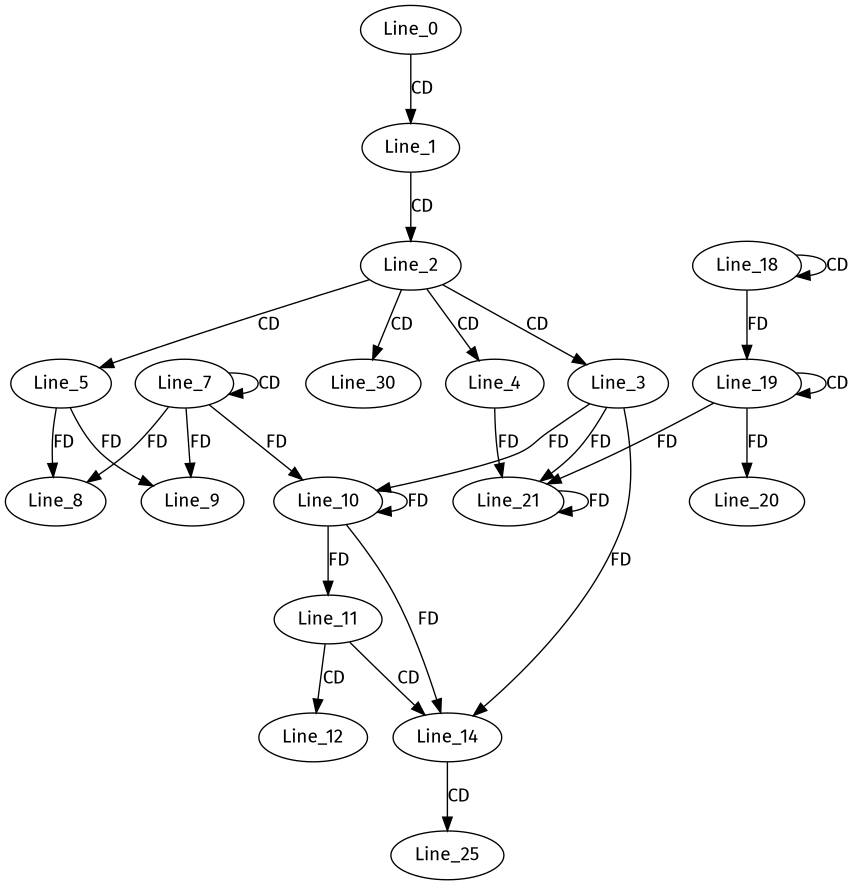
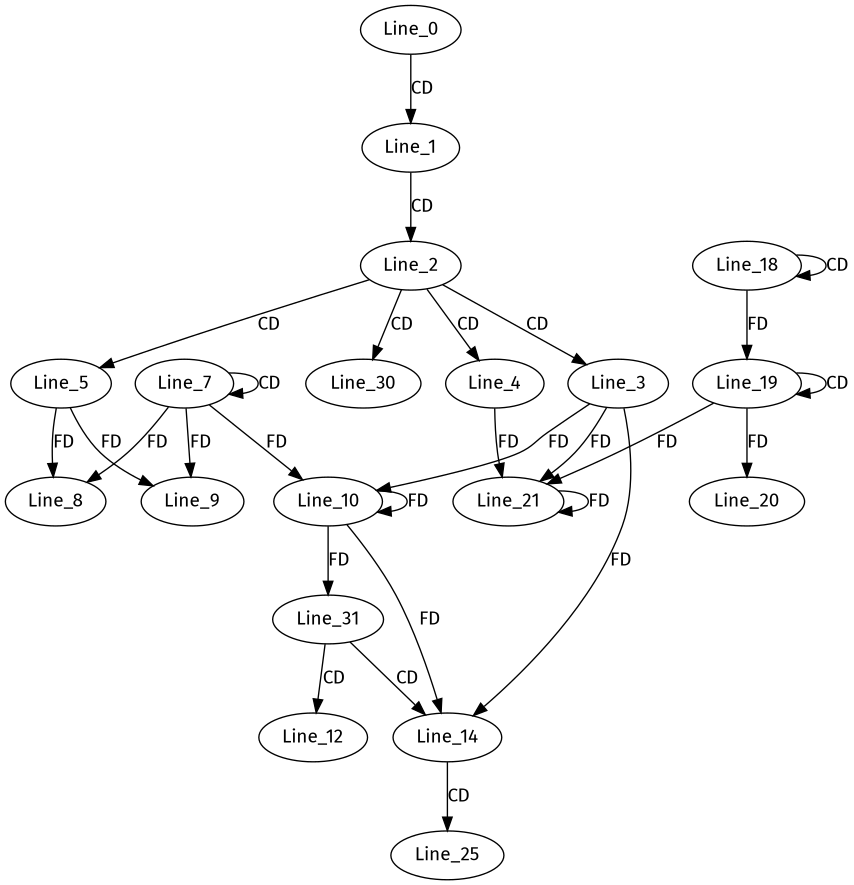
node "Line_11": label "Line_11" -> "Line_31"
